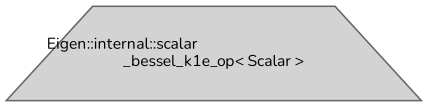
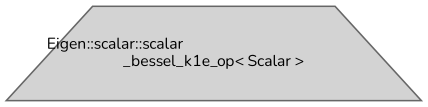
node "Eigen::internal::scalar _bessel_k1e_op< Scalar >": label "Eigen::internal::scalar _bessel_k1e_op< Scalar >" -> "Eigen::scalar::scalar _bessel_k1e_op< Scalar >"
